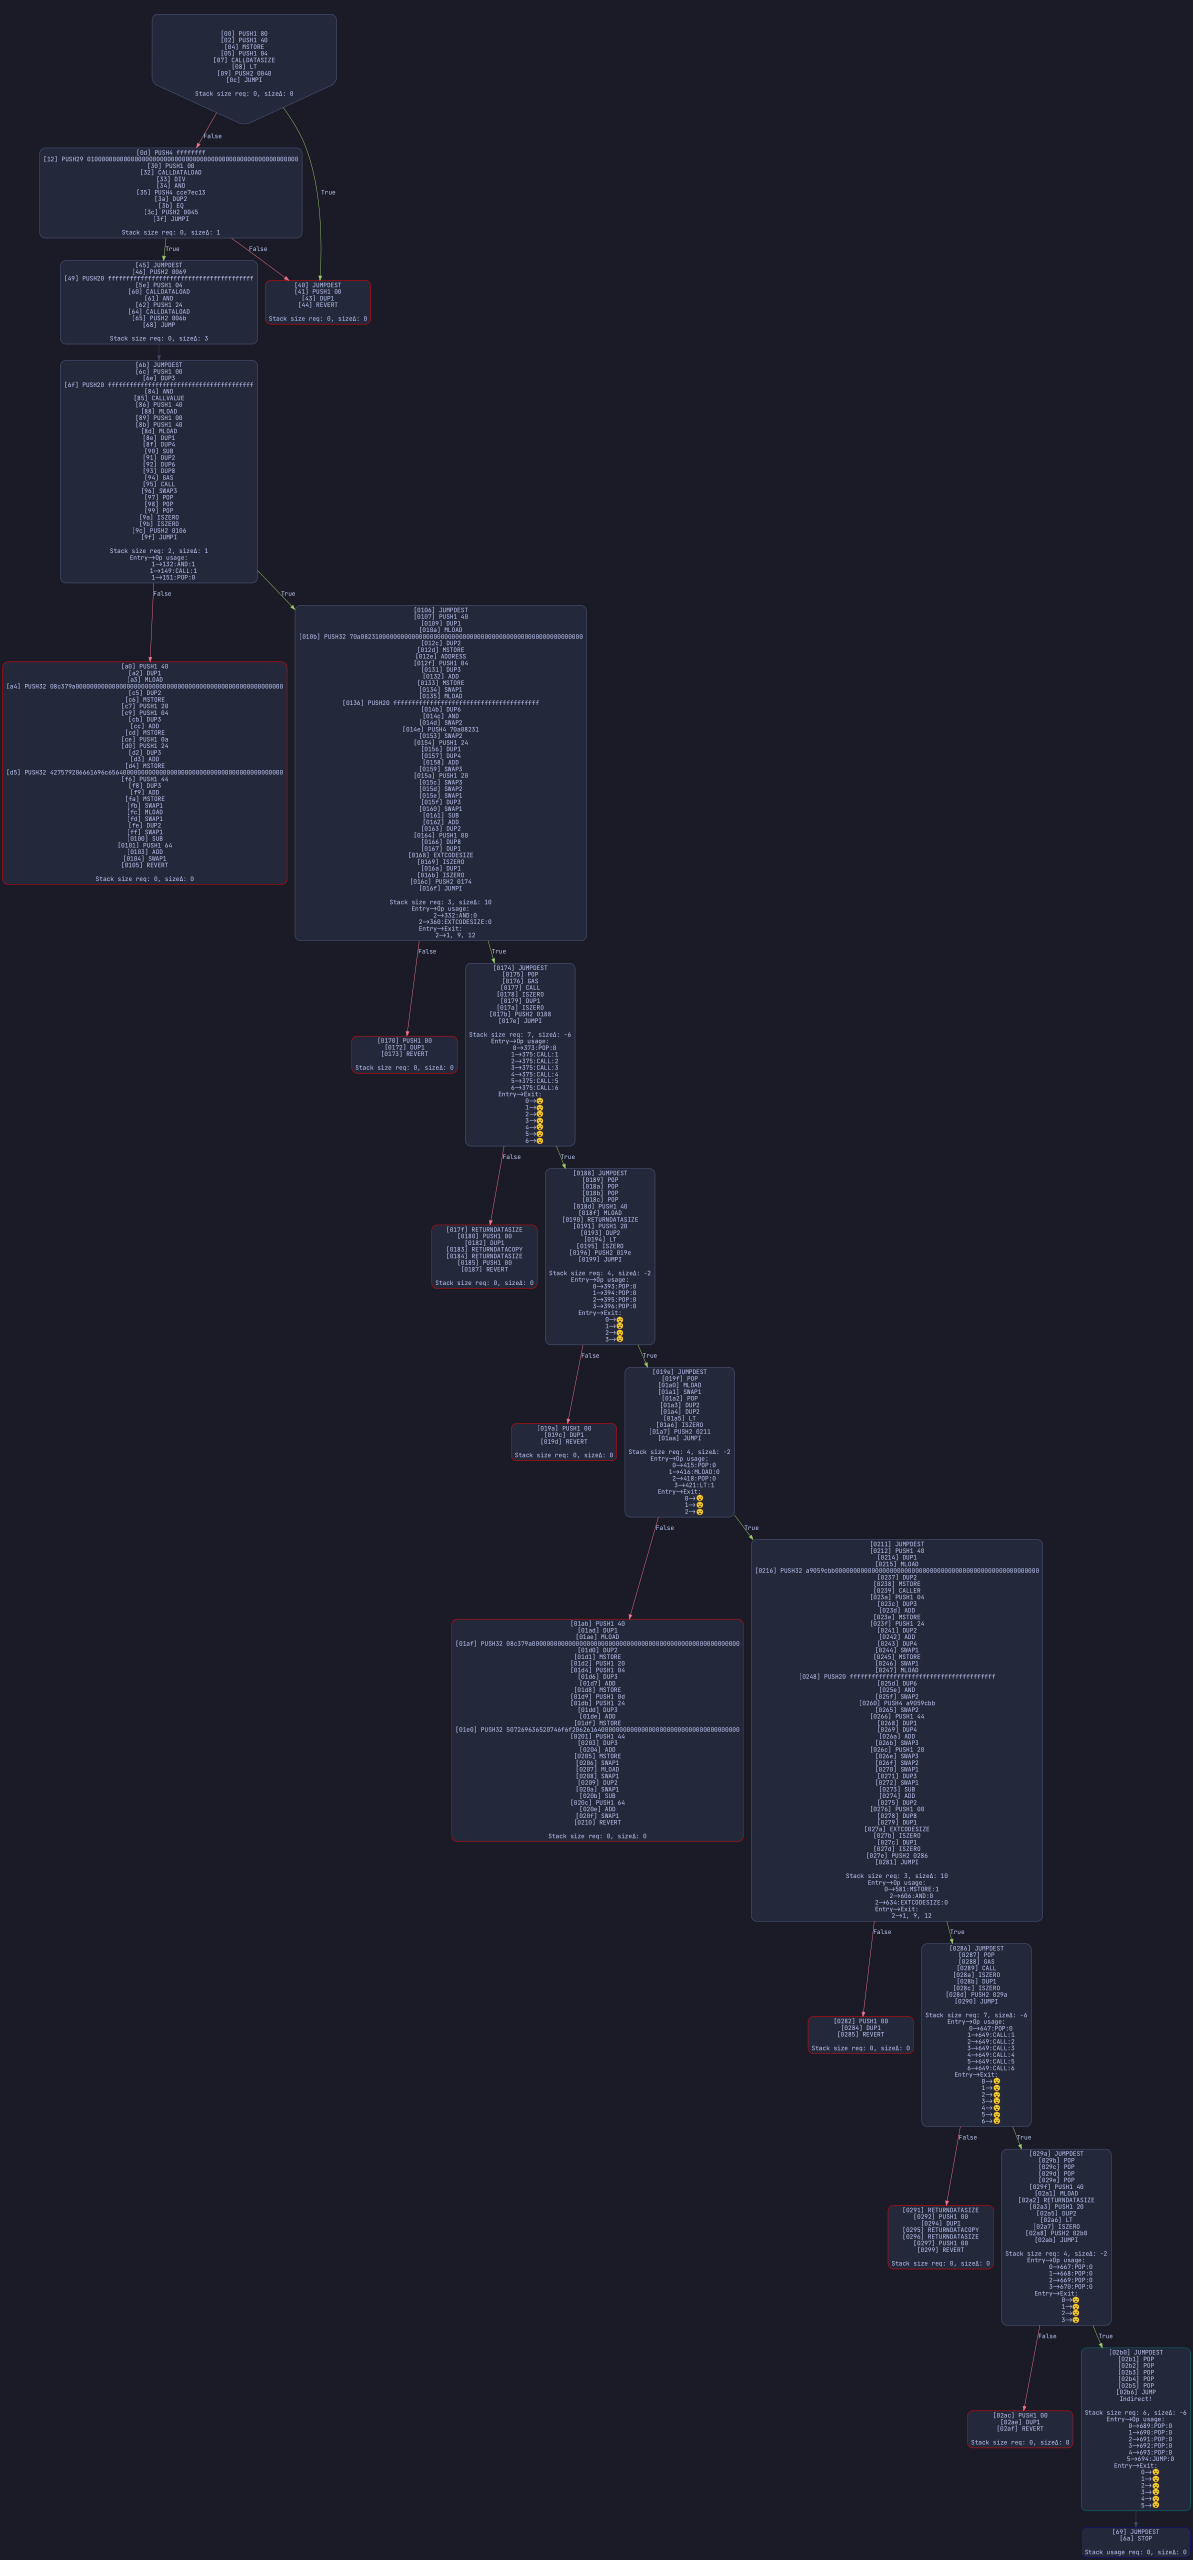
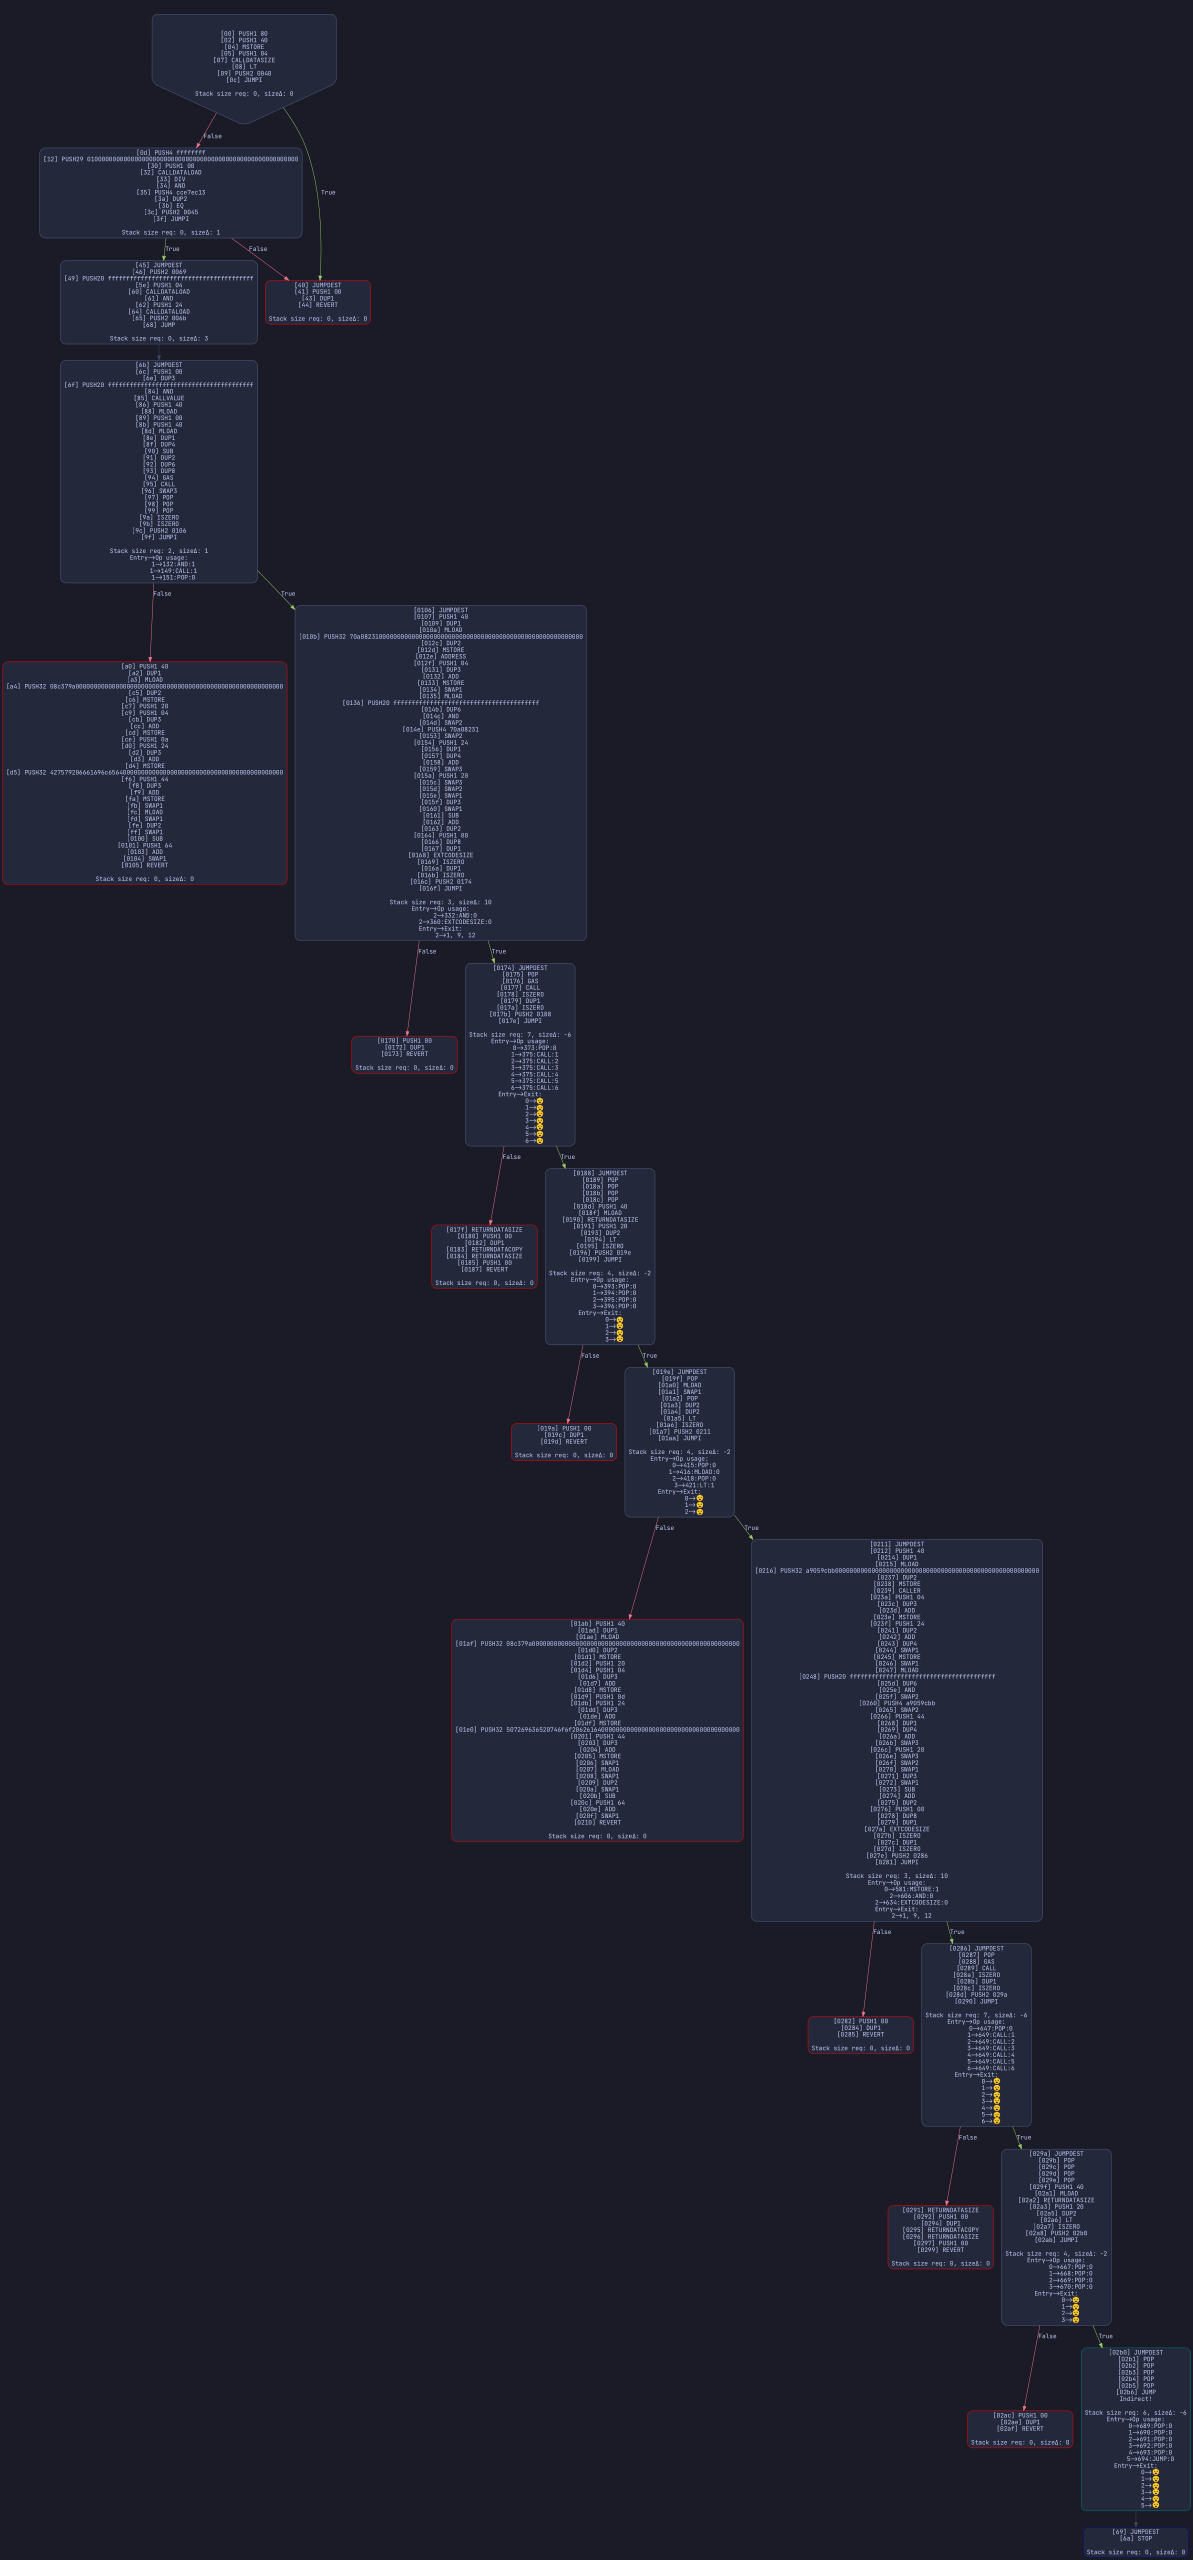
node "[69] JUMPDEST [6a] STOP Stack usage req: 0, sizeΔ: 0": label "[69] JUMPDEST [6a] STOP Stack usage req: 0, sizeΔ: 0" -> "[69] JUMPDEST [6a] STOP Stack size req: 0, sizeΔ: 0"
